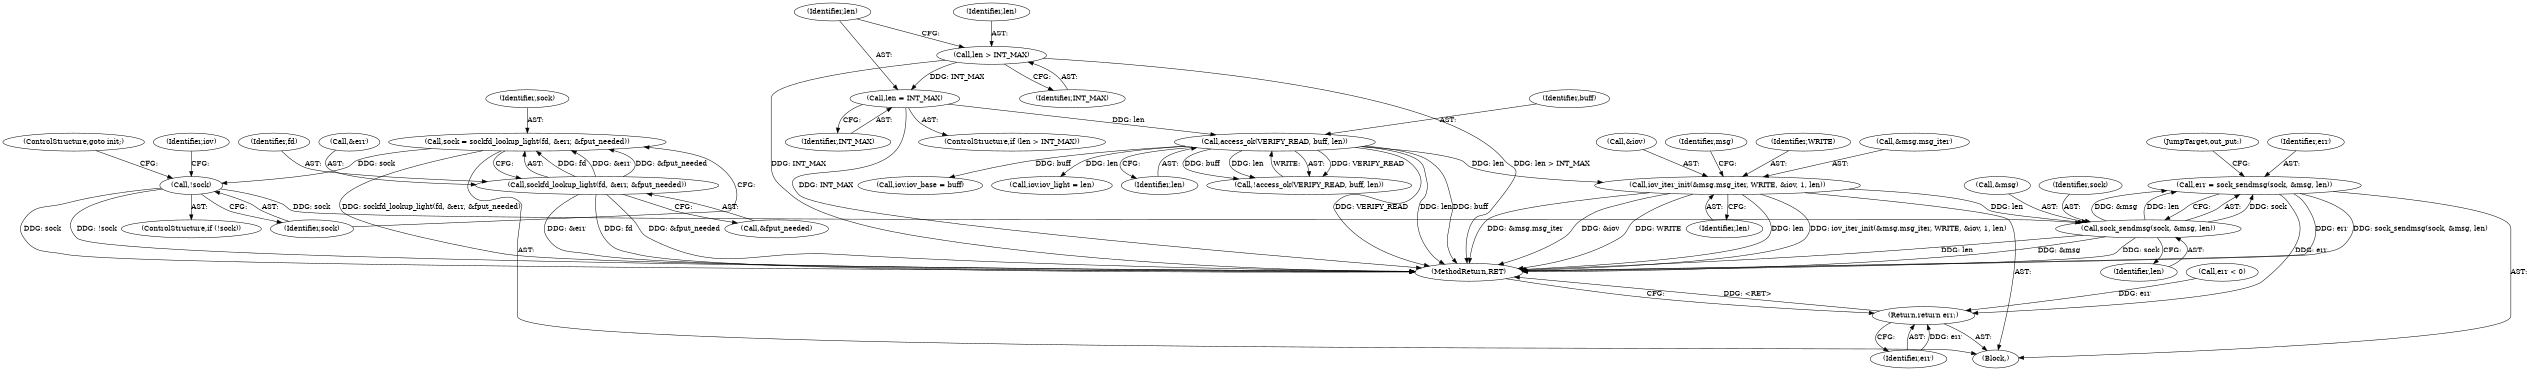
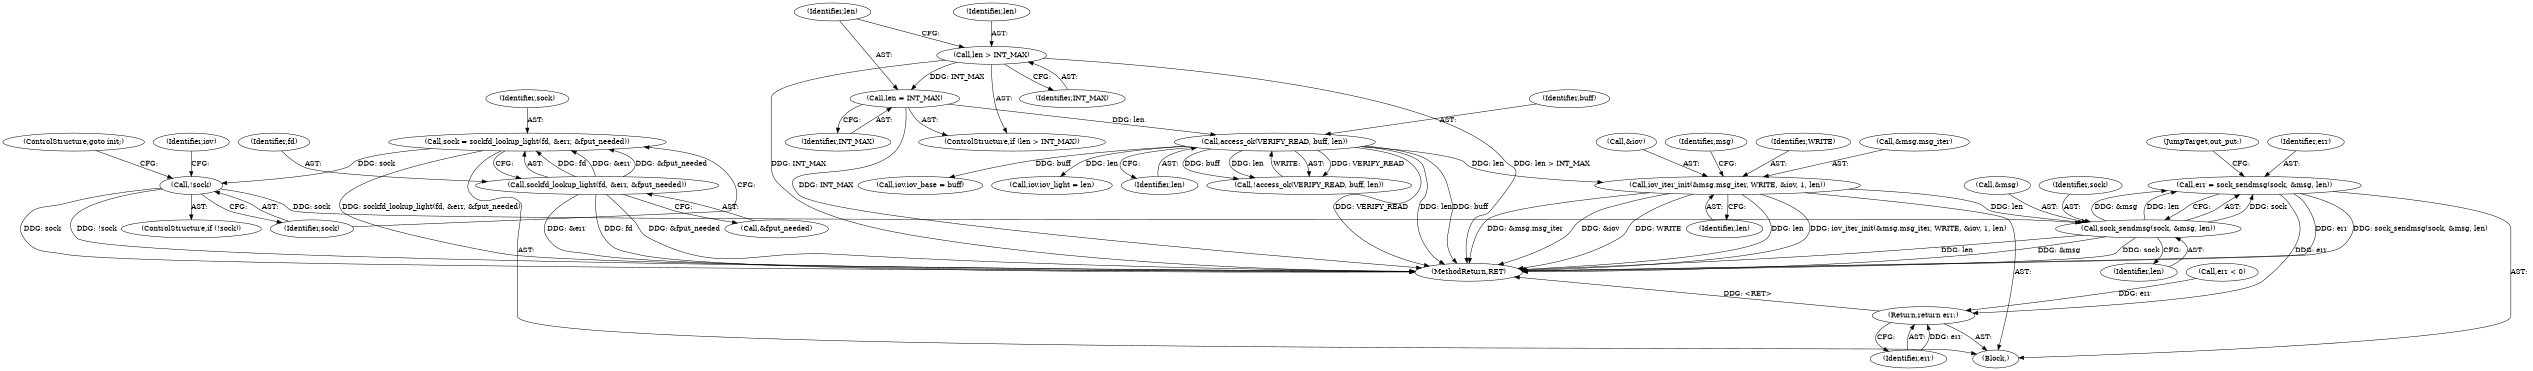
edge "(Call,len > INT_MAX)" -> "(ControlStructure,if (len > INT_MAX))": added, label "AST:"
node "(Call,&err)": removed
edge "(MethodReturn,RET)" -> "(Return,return err;)": removed, label "CFG:"
